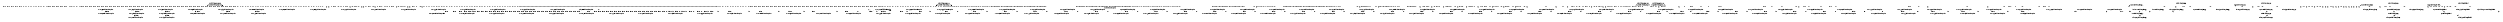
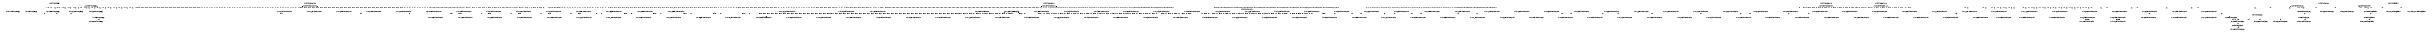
edge "pipe:[273418748]#ServerID_a5edef8e0079" -> "1_fwatchdog#ServerID_a5resolv8e0079": now "pipe:[273418748]#ServerID_a5edef8e0079" -> "pipe:[273416825]#ServerID_8df4e6f0b536"
